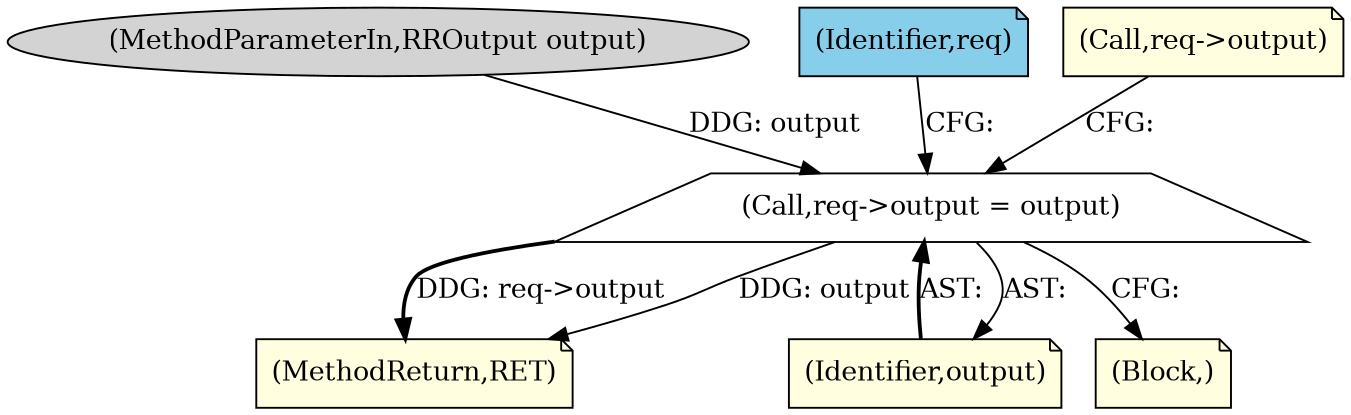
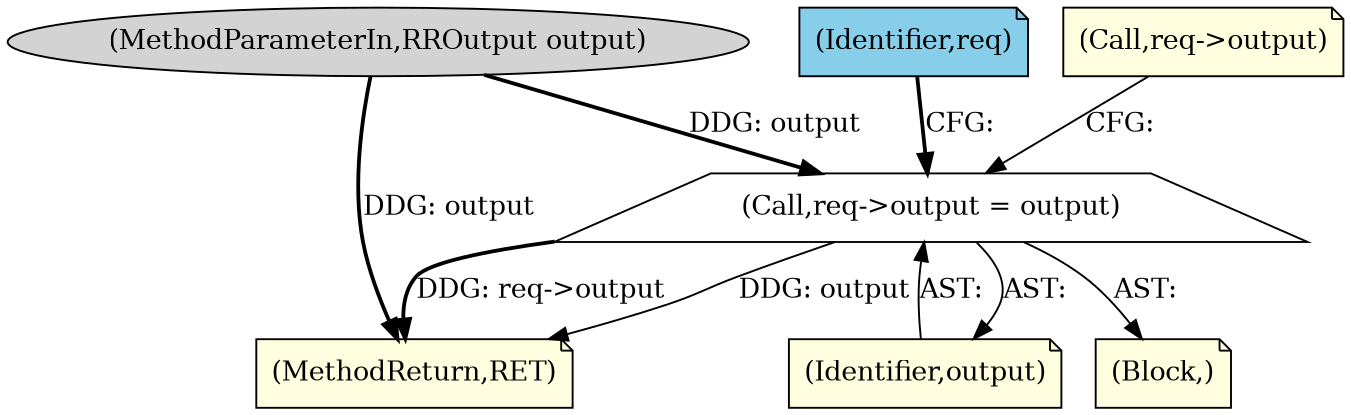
edge "(Identifier,req)" -> "(Call,req->output = output)": style solid -> bold
edge "(MethodParameterIn,RROutput output)" -> "(Call,req->output = output)": style solid -> bold
edge "(MethodParameterIn,RROutput output)" -> "(MethodReturn,RET)": added, label "DDG: output"
edge "(Call,req->output = output)" -> "(Block,)": label "CFG: " -> "AST: "
edge "(Identifier,output)" -> "(Call,req->output = output)": style bold -> solid
